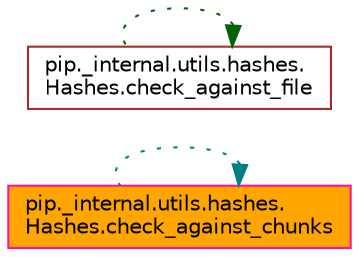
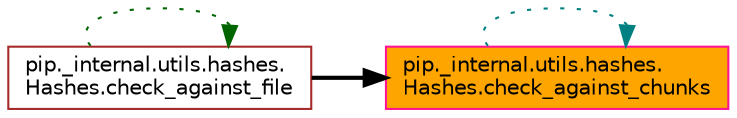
edge "pip._internal.utils.hashes. Hashes.check_against_file" -> "pip._internal.utils.hashes. Hashes.check_against_chunks": added
